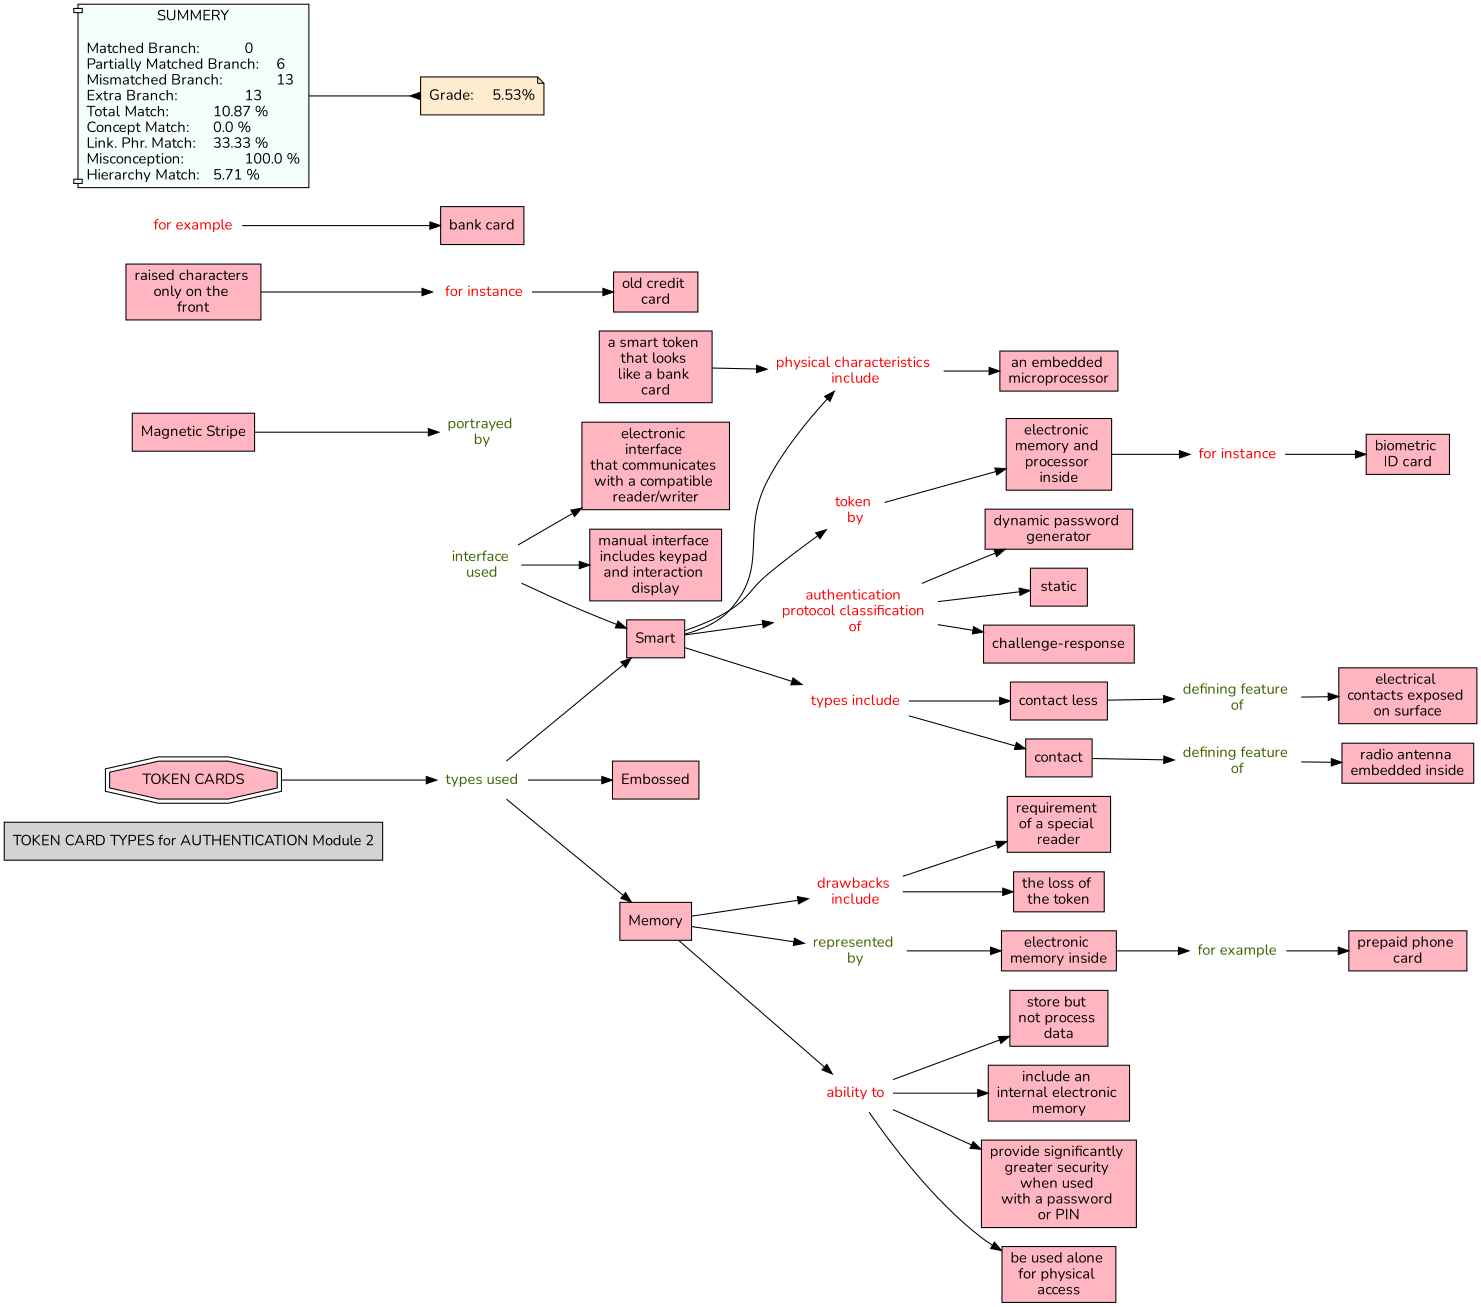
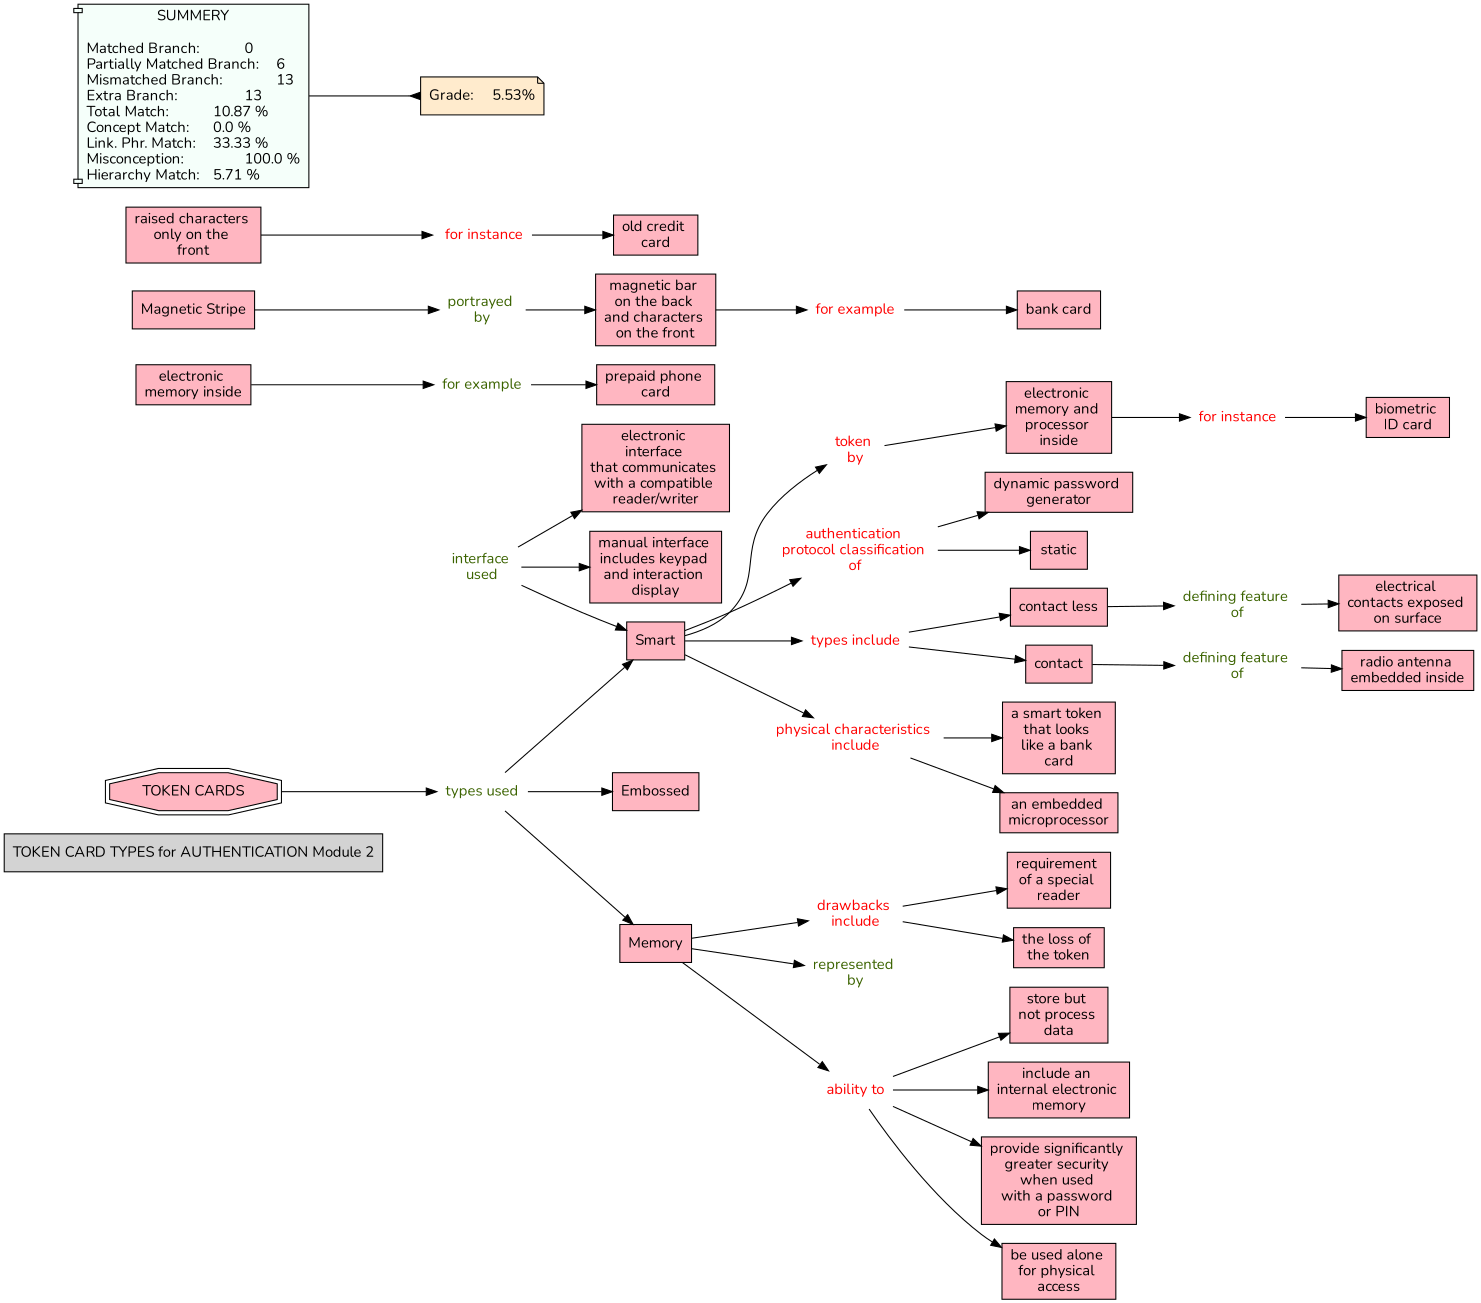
node "magnetic bar on the back and characters on the front": added
edge "a smart token that looks like a bank card" -> "physical characteristics include": reversed
node "challenge-response": removed
edge "represented by" -> "electronic memory inside": removed
